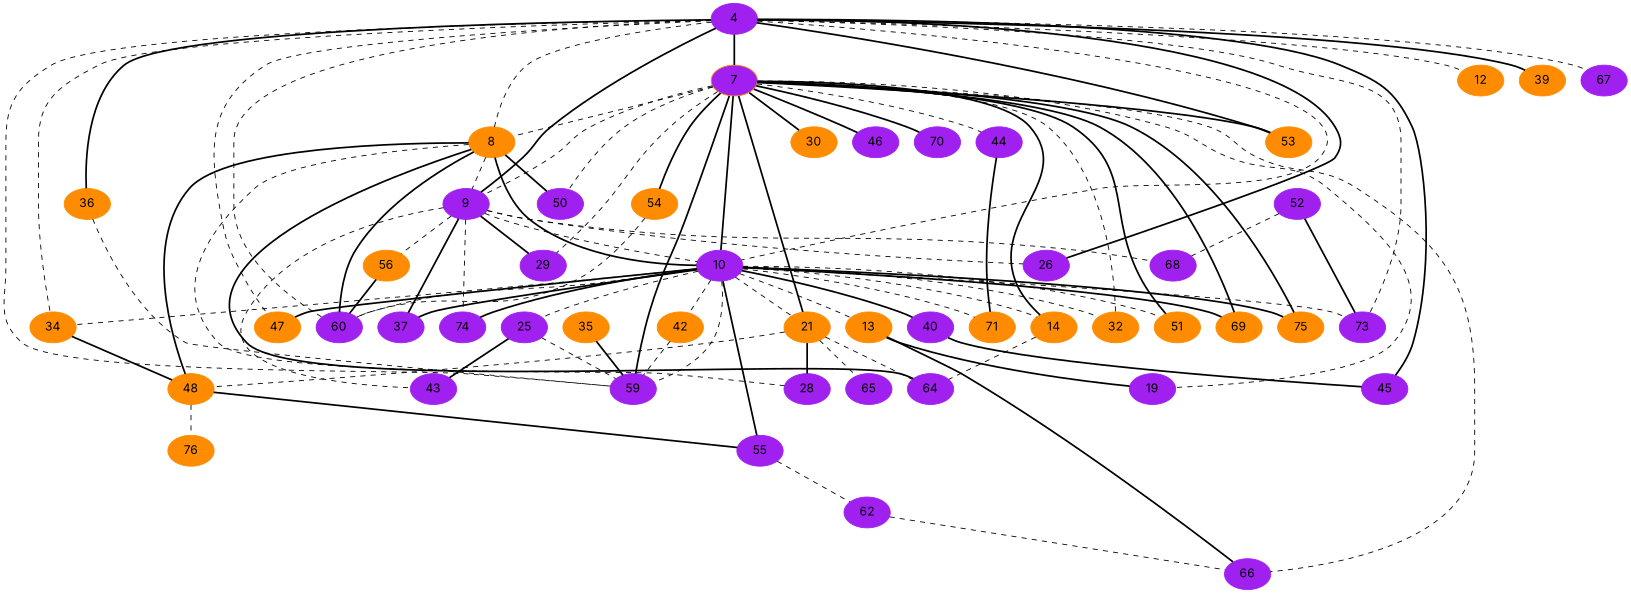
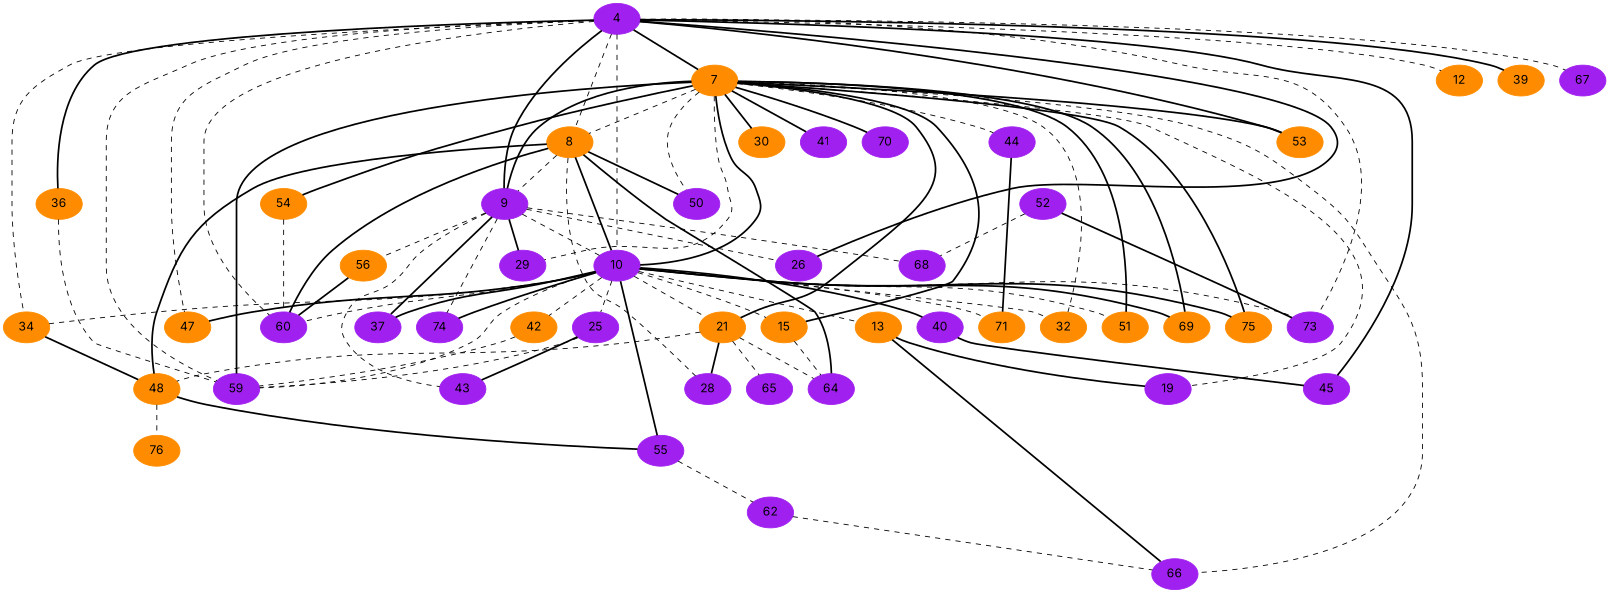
node "7": fillcolor purple -> darkorange
edge "7" -- "9": style dashed -> bold
node "46": label "46" -> "41"
node "35": removed
node "14": label "14" -> "15"
